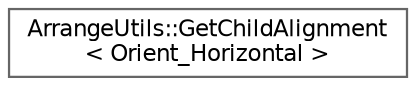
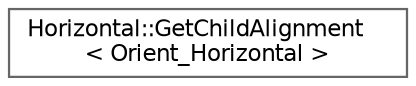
node "ArrangeUtils::GetChildAlignment < Orient_Horizontal >": label "ArrangeUtils::GetChildAlignment < Orient_Horizontal >" -> "Horizontal::GetChildAlignment < Orient_Horizontal >"
